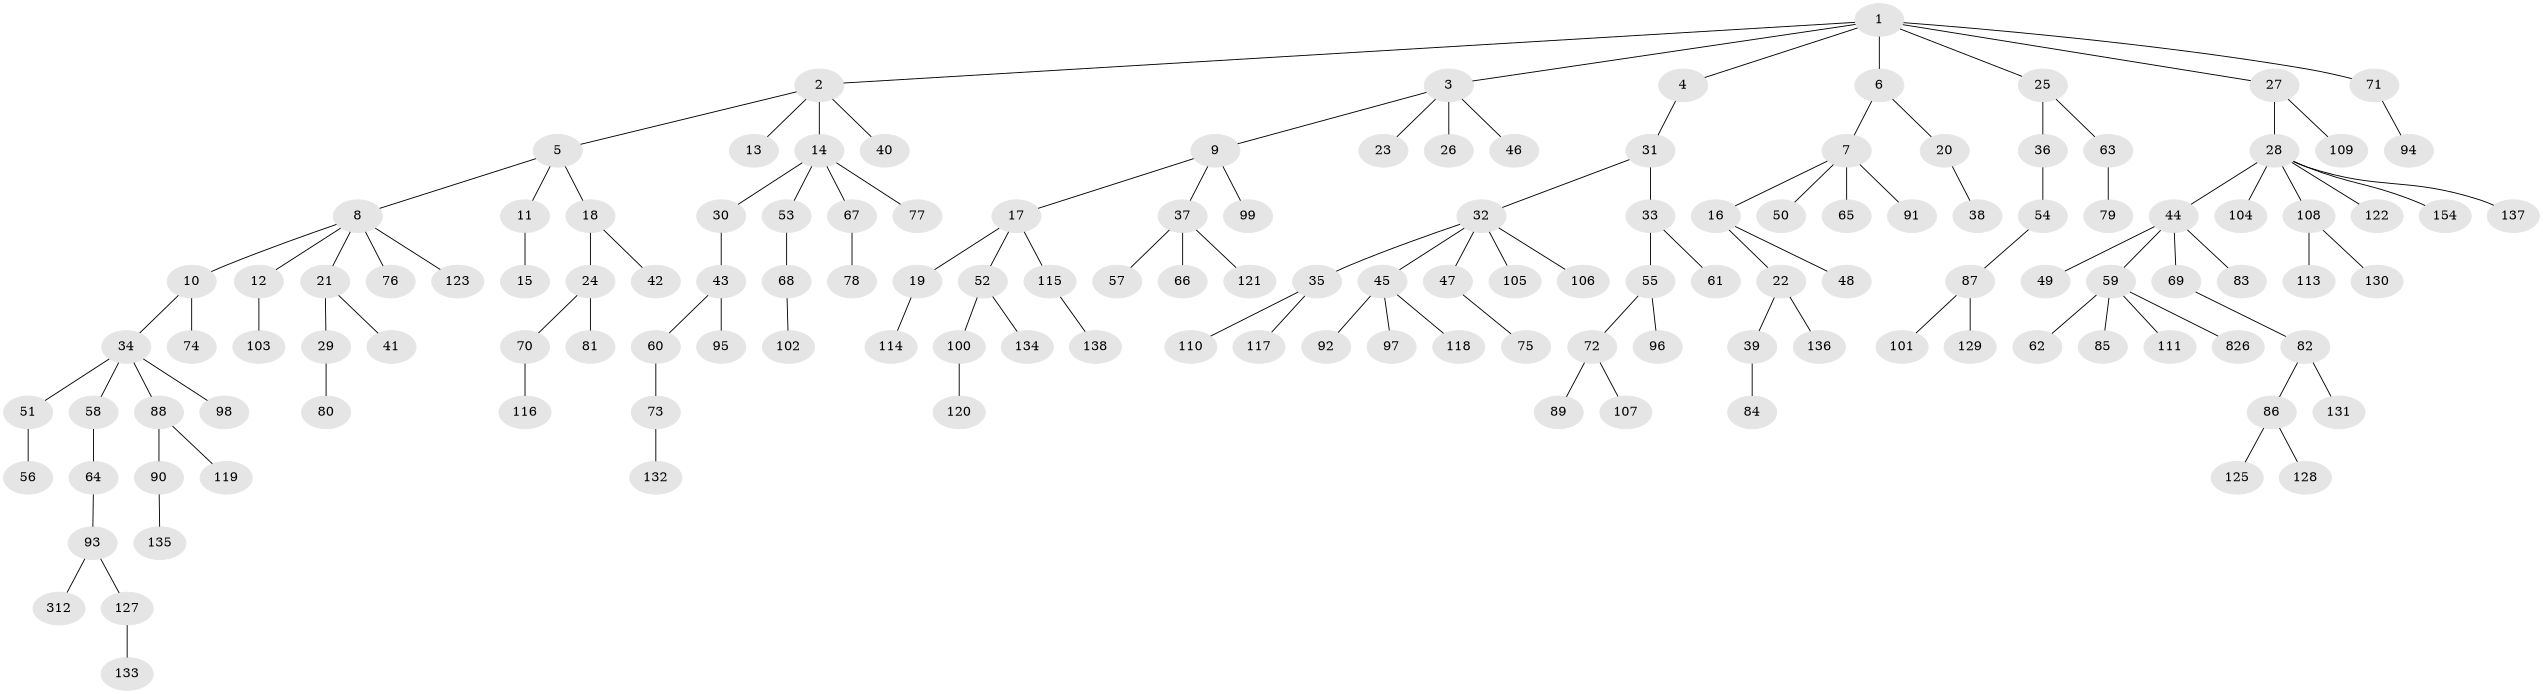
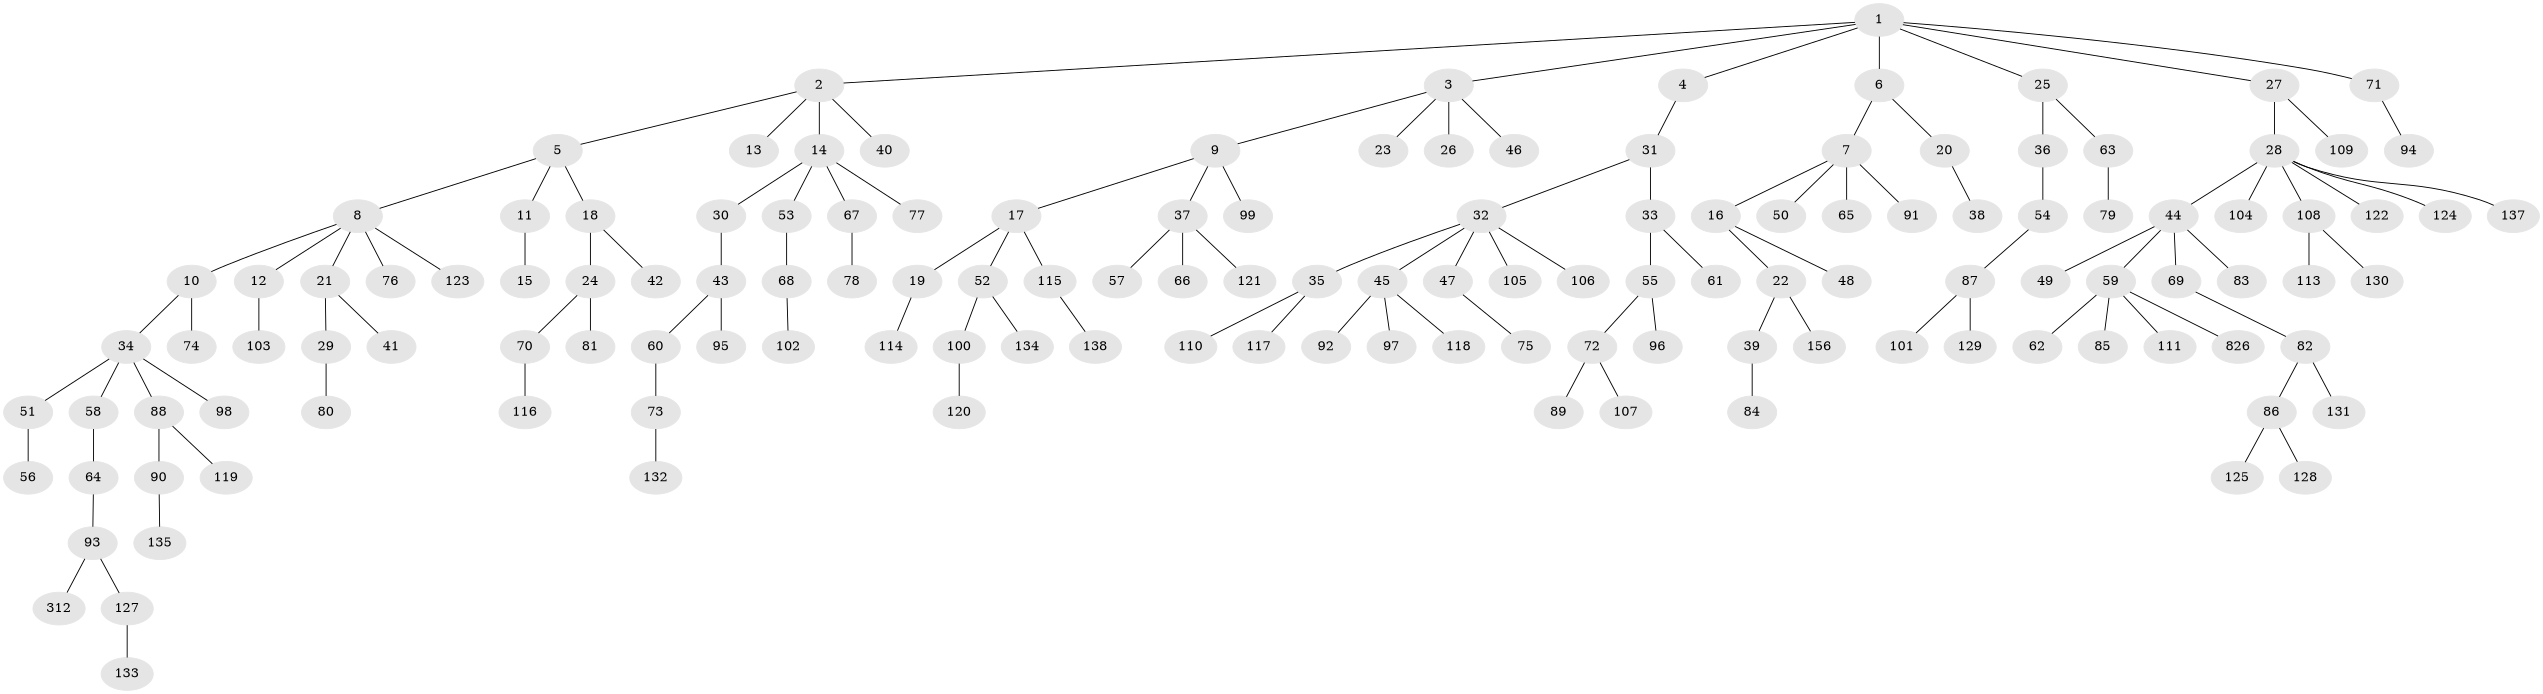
node "154": label "154" -> "124"
node "136": label "136" -> "156"
